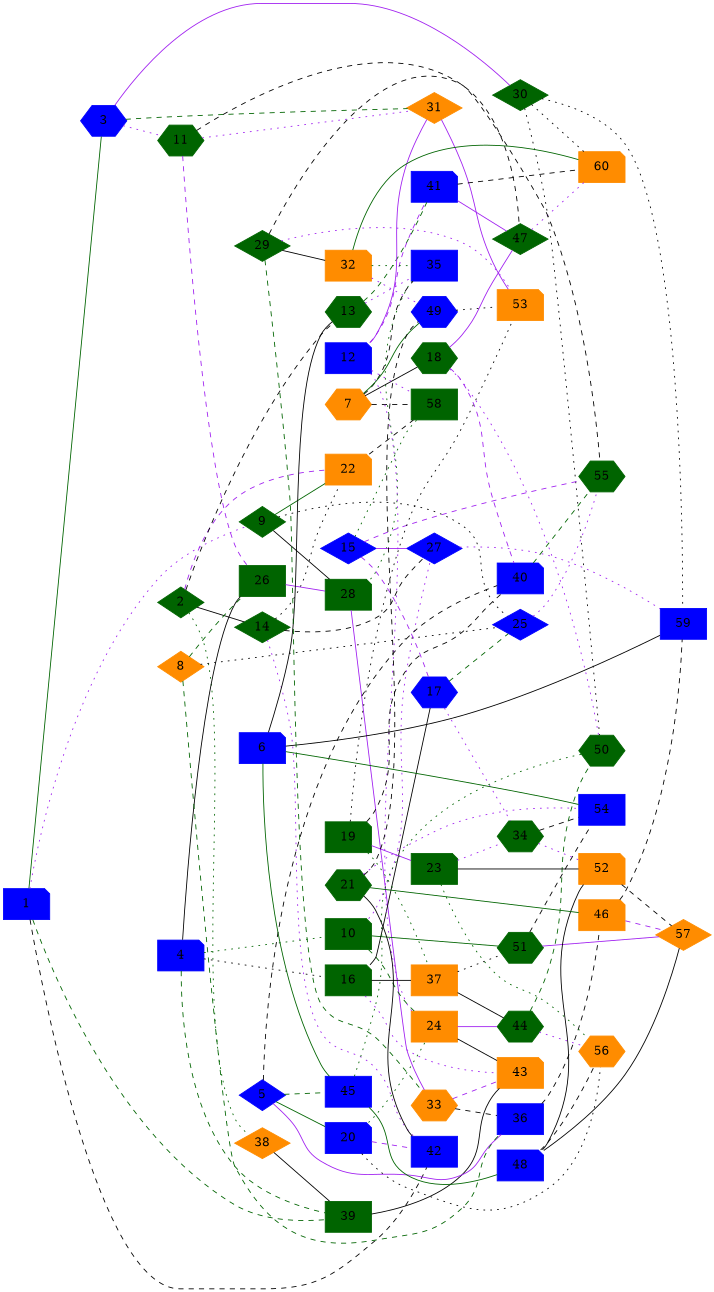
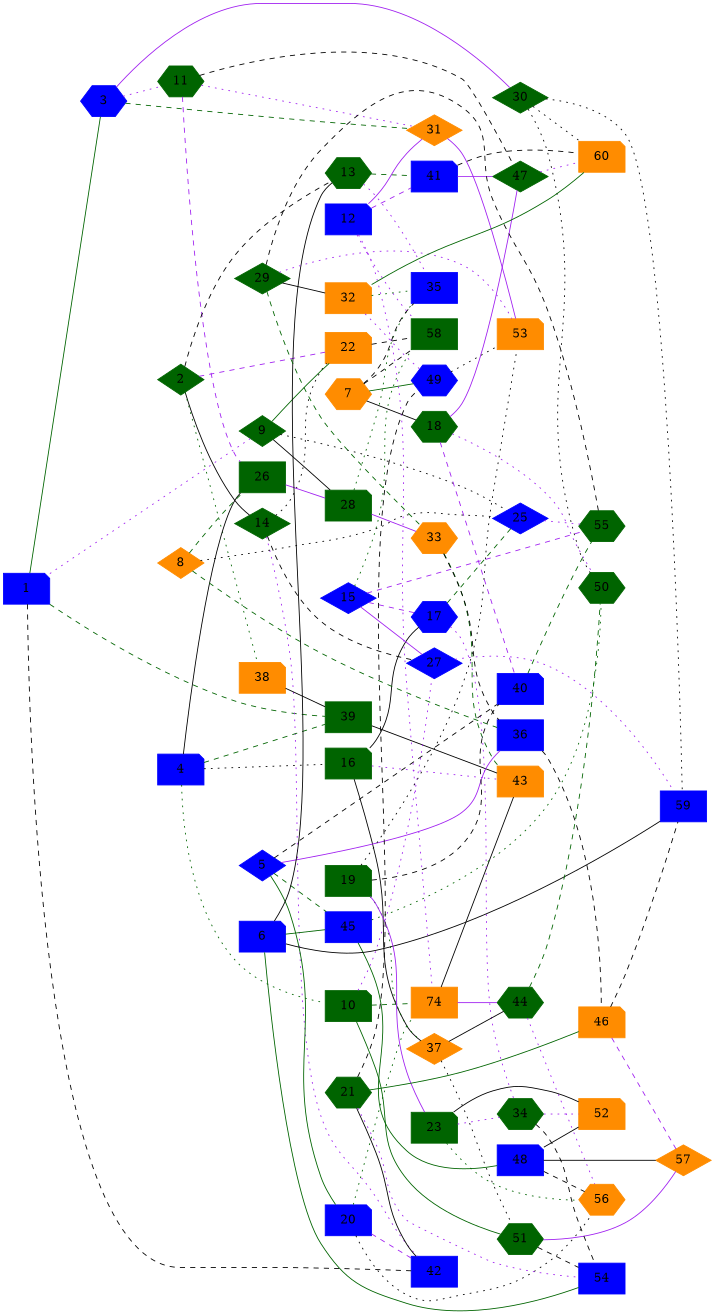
edge "52" -- "57": removed
node "37": shape box -> diamond
node "24": label "24" -> "74"
edge "43" -- "33": color purple -> darkgreen
node "38": shape diamond -> note
